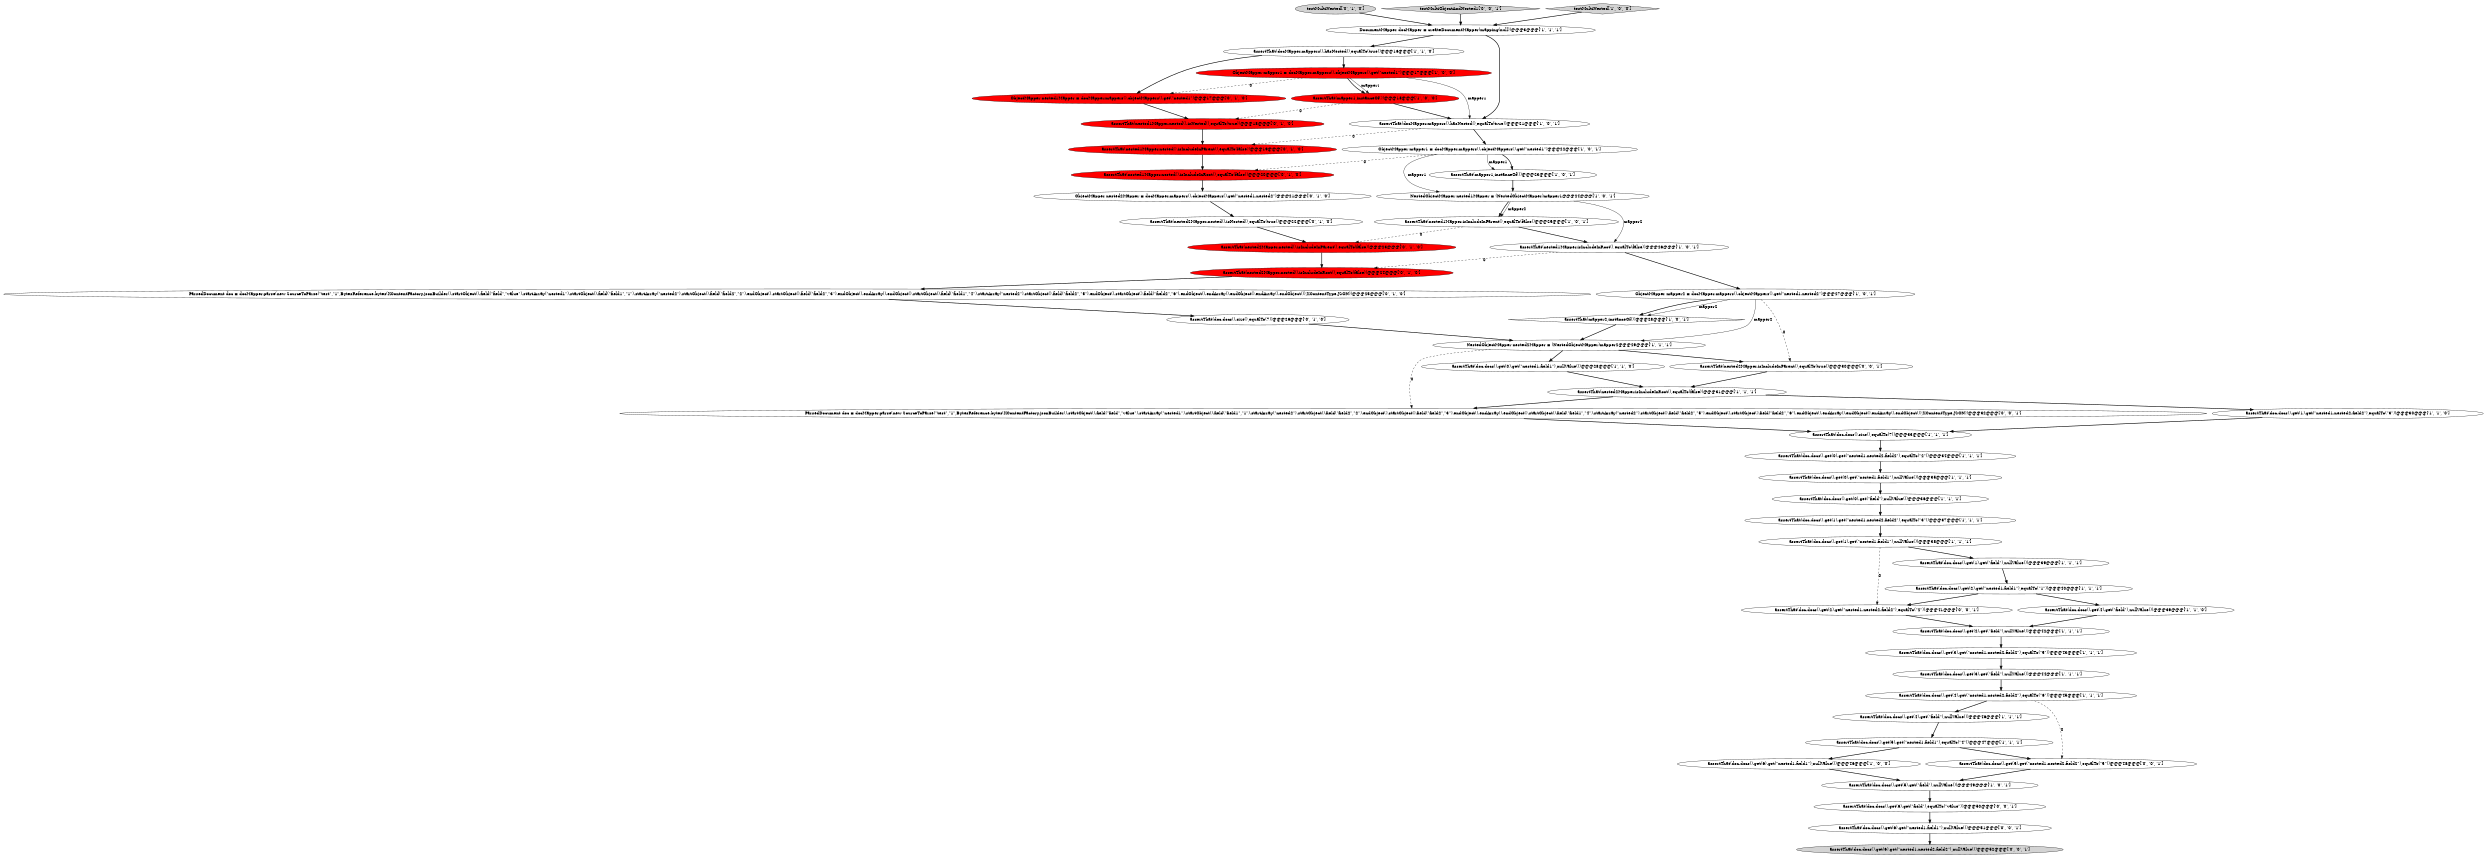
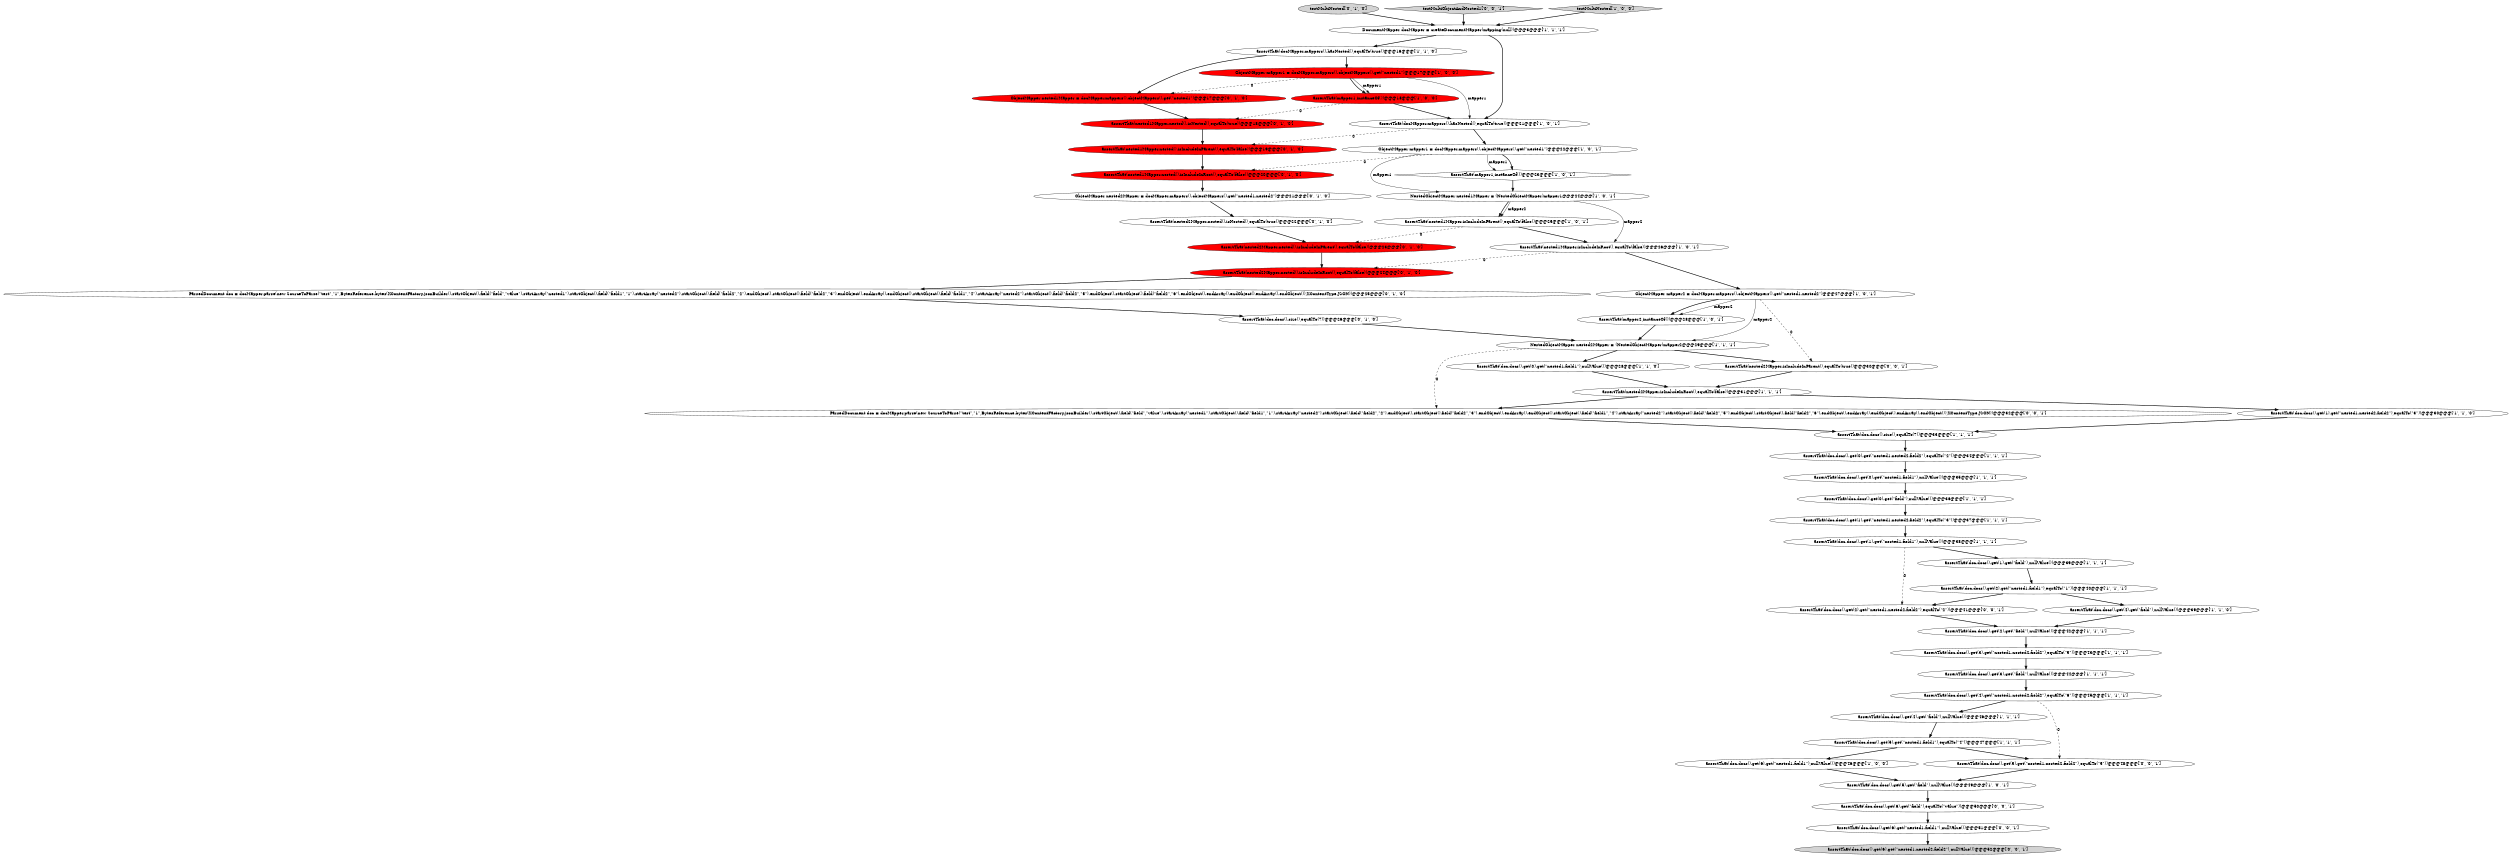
node "assertThat(mapper1,instanceOf())@@@23@@@['1', '0', '1']": shape ellipse -> diamond
node "assertThat(mapper2,instanceOf())@@@28@@@['1', '0', '1']": shape diamond -> ellipse
